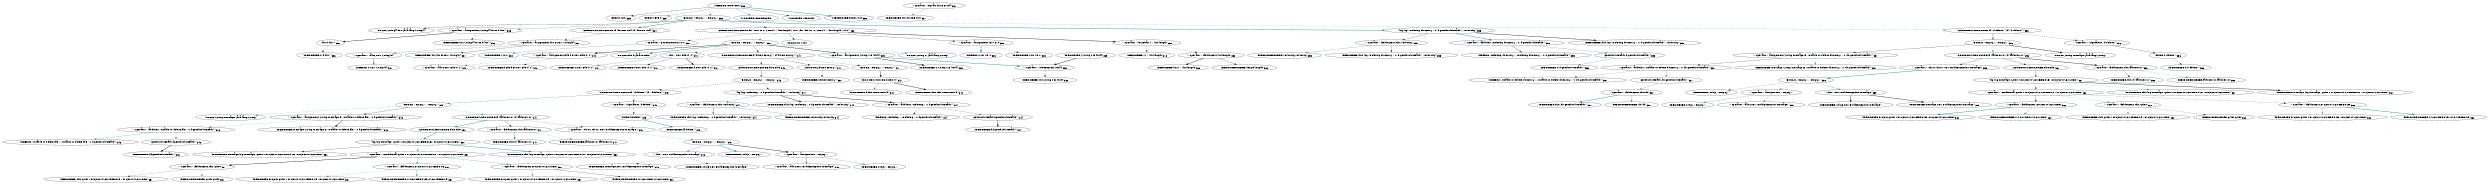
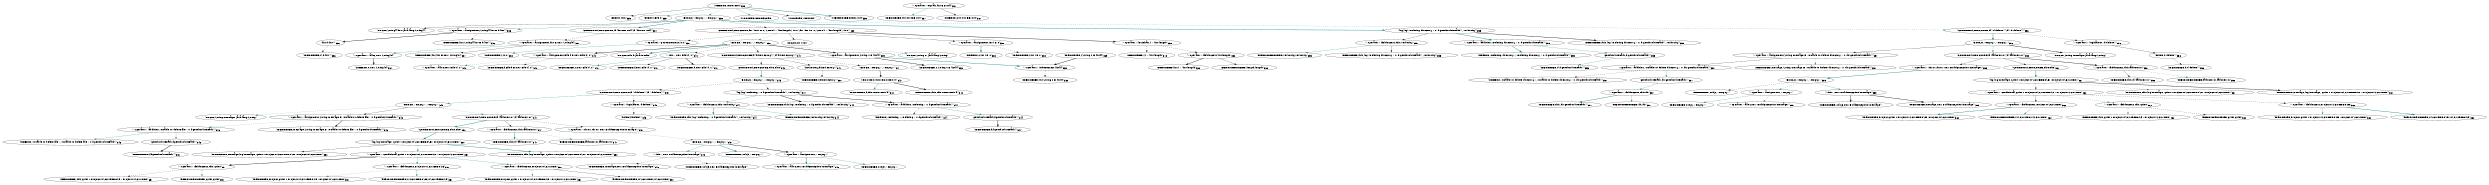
node "(LITERAL,null,list == null)": added
edge "(<operator>.alloc,new String[0])" -> "(LITERAL,0,new String[0])": color teal -> black
node "(IDENTIFIER,f,f.delete())": removed
